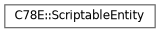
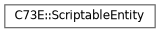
node "C78E::ScriptableEntity": label "C78E::ScriptableEntity" -> "C73E::ScriptableEntity"
